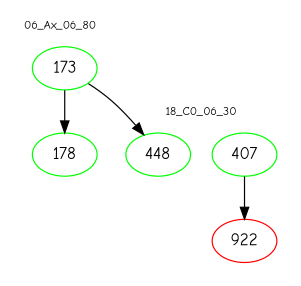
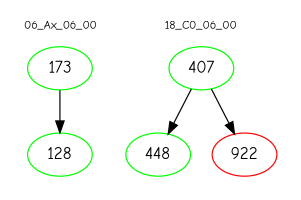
cluster "06_Ax_06_80": label "06_Ax_06_80" -> "06_Ax_06_00"
cluster "18_C0_06_30": label "18_C0_06_30" -> "18_C0_06_00"
edge "173" -> "448": now "407" -> "448"
node "178": label "178" -> "128"
